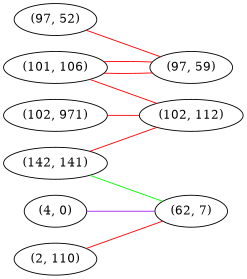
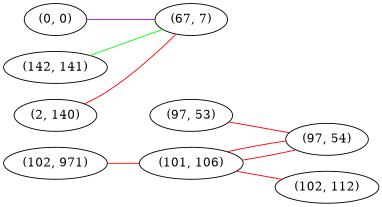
node "(97, 52)": label "(97, 52)" -> "(97, 53)"
node "(97, 59)": label "(97, 59)" -> "(97, 54)"
edge "(102, 971)" -- "(102, 112)": now "(102, 971)" -- "(101, 106)"
edge "(102, 112)" -- "(142, 141)": removed
node "(4, 0)": label "(4, 0)" -> "(0, 0)"
node "(62, 7)": label "(62, 7)" -> "(67, 7)"
node "(2, 110)": label "(2, 110)" -> "(2, 140)"
